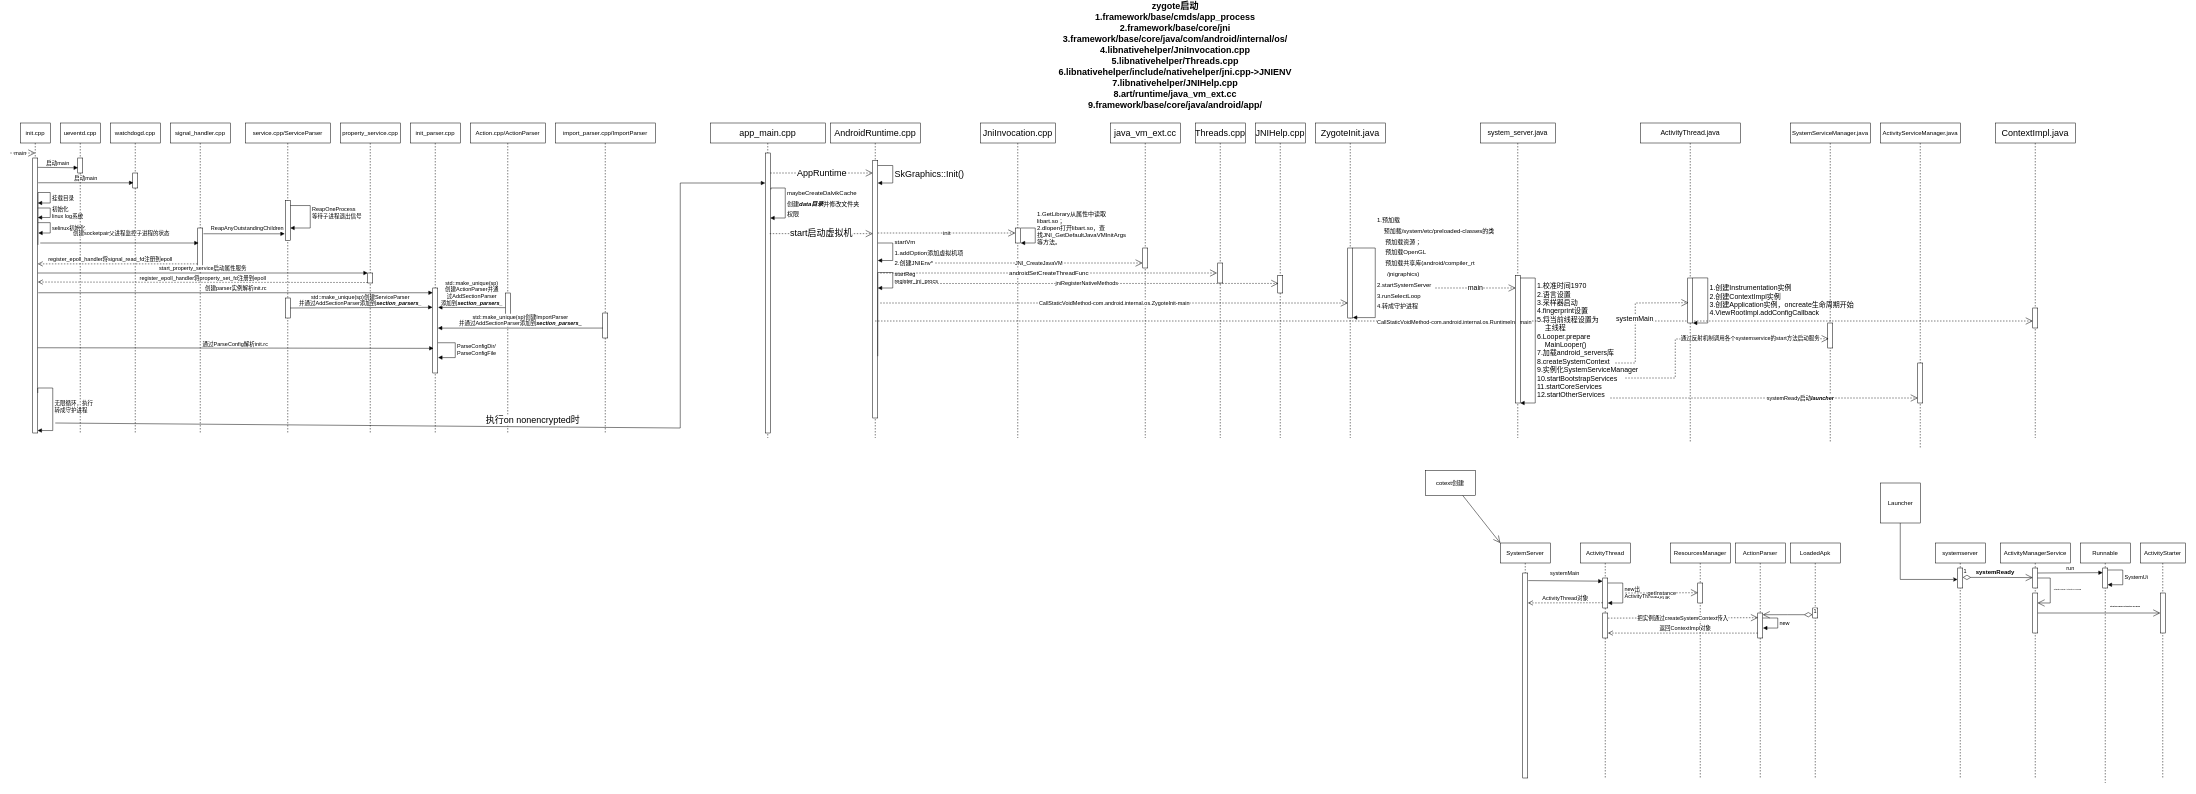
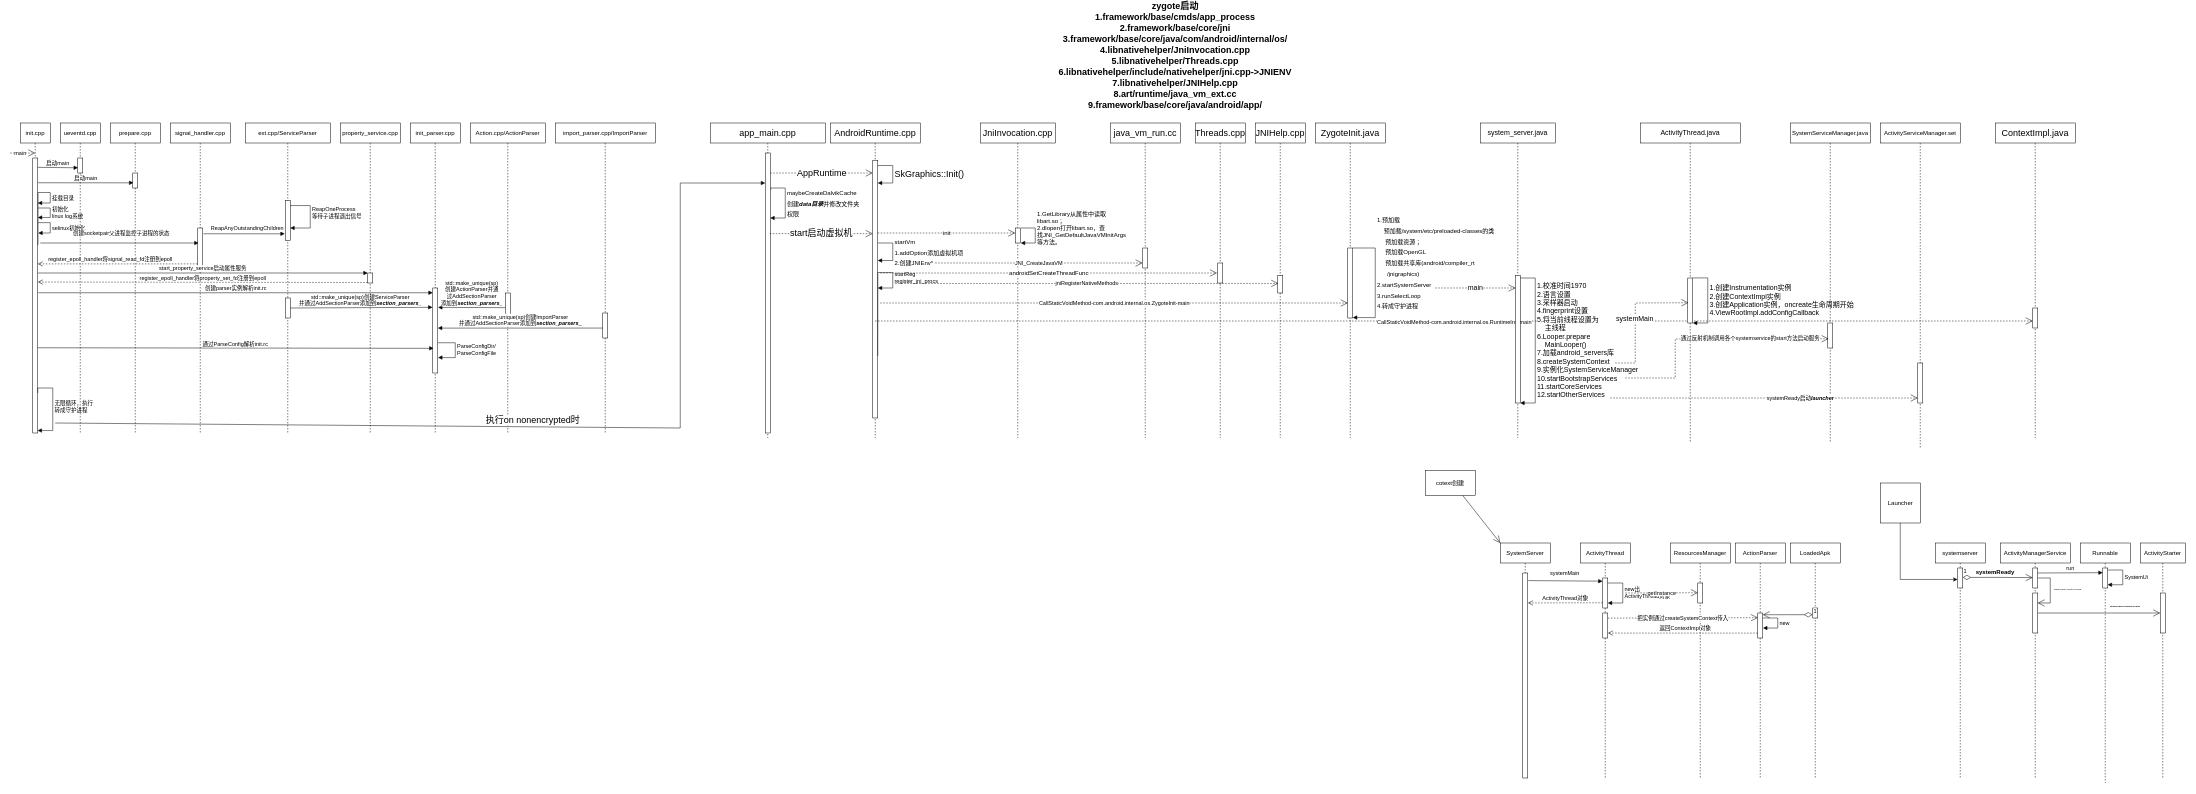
node "watchdogd.cpp": label "watchdogd.cpp" -> "prepare.cpp"
node "service.cpp/ServiceParser": label "service.cpp/ServiceParser" -> "ext.cpp/ServiceParser"
node "java_vm_ext.cc": label "java_vm_ext.cc" -> "java_vm_run.cc"
node "ActivityServiceManager.java": label "ActivityServiceManager.java" -> "ActivityServiceManager.set"
